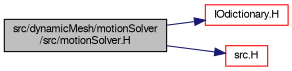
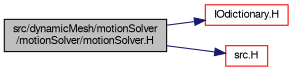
node "src/dynamicMesh/motionSolver /src/motionSolver.H": label "src/dynamicMesh/motionSolver /src/motionSolver.H" -> "src/dynamicMesh/motionSolver /motionSolver/motionSolver.H"
